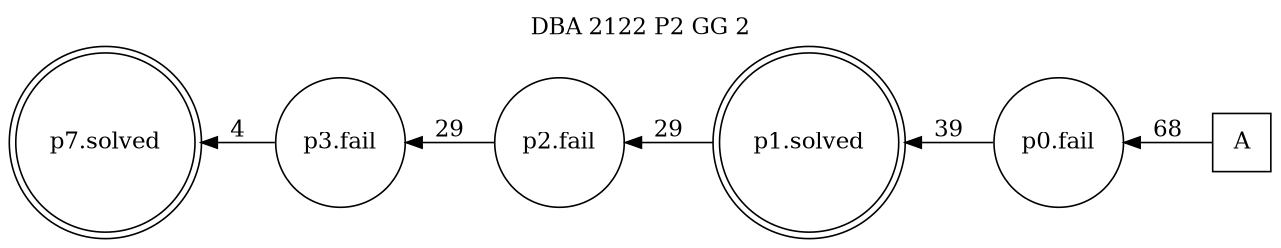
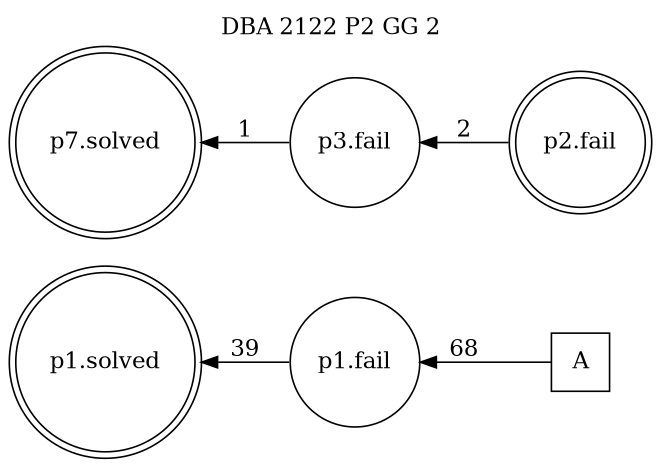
edge "p3.fail" -> "p7.solved": label "4" -> "1"
edge "p2.fail" -> "p3.fail": label "29" -> "2"
node "p2.fail": shape circle -> doublecircle
edge "p1.solved" -> "p2.fail": removed, label "29"
node "p0.fail": label "p0.fail" -> "p1.fail"
